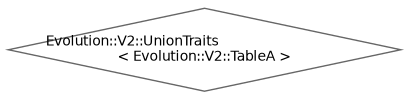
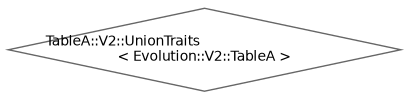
node "Evolution::V2::UnionTraits < Evolution::V2::TableA >": label "Evolution::V2::UnionTraits < Evolution::V2::TableA >" -> "TableA::V2::UnionTraits < Evolution::V2::TableA >"
